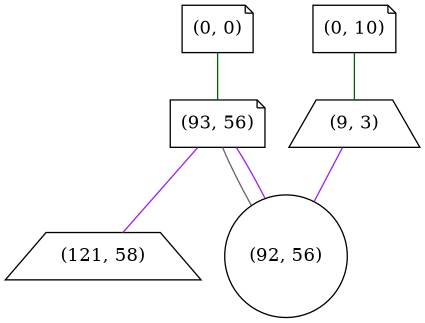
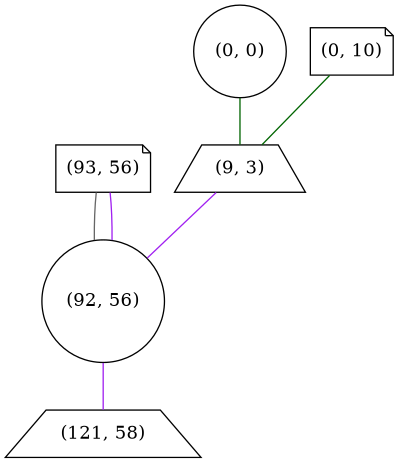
node "(0, 0)": shape note -> circle
edge "(0, 0)" -- "(93, 56)": now "(0, 0)" -- "(9, 3)"
edge "(93, 56)" -- "(121, 58)": now "(92, 56)" -- "(121, 58)"
